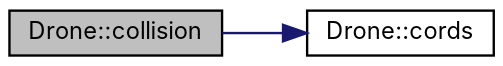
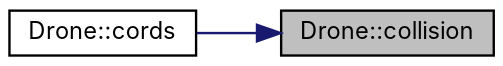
edge "Drone::collision" -> "Drone::cords": reversed
